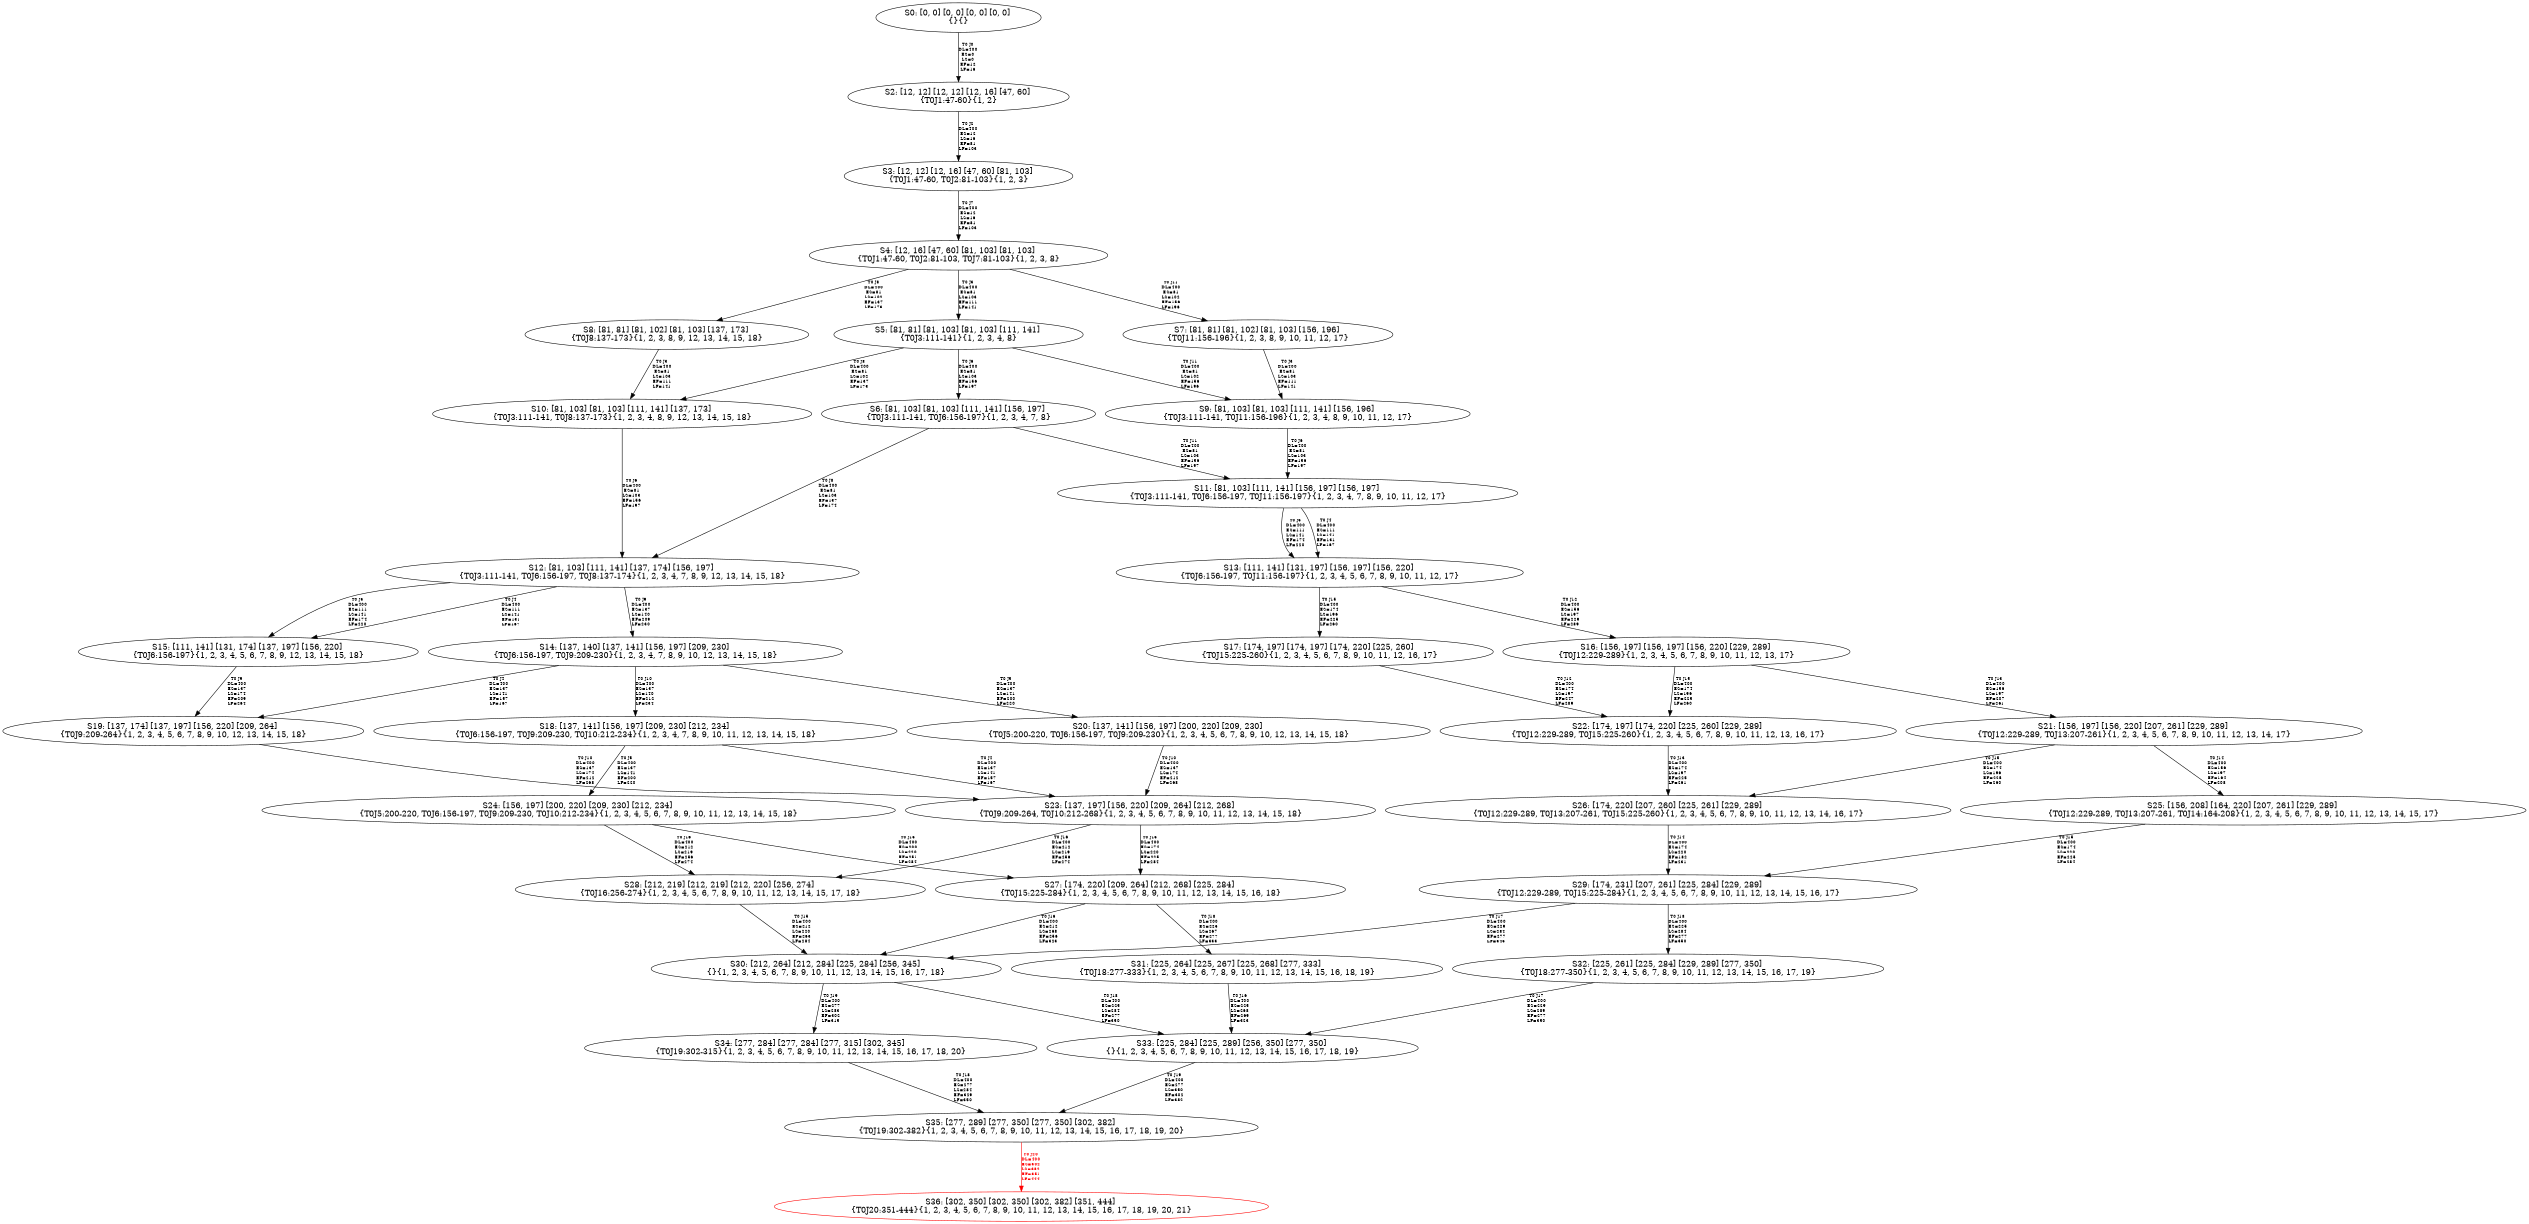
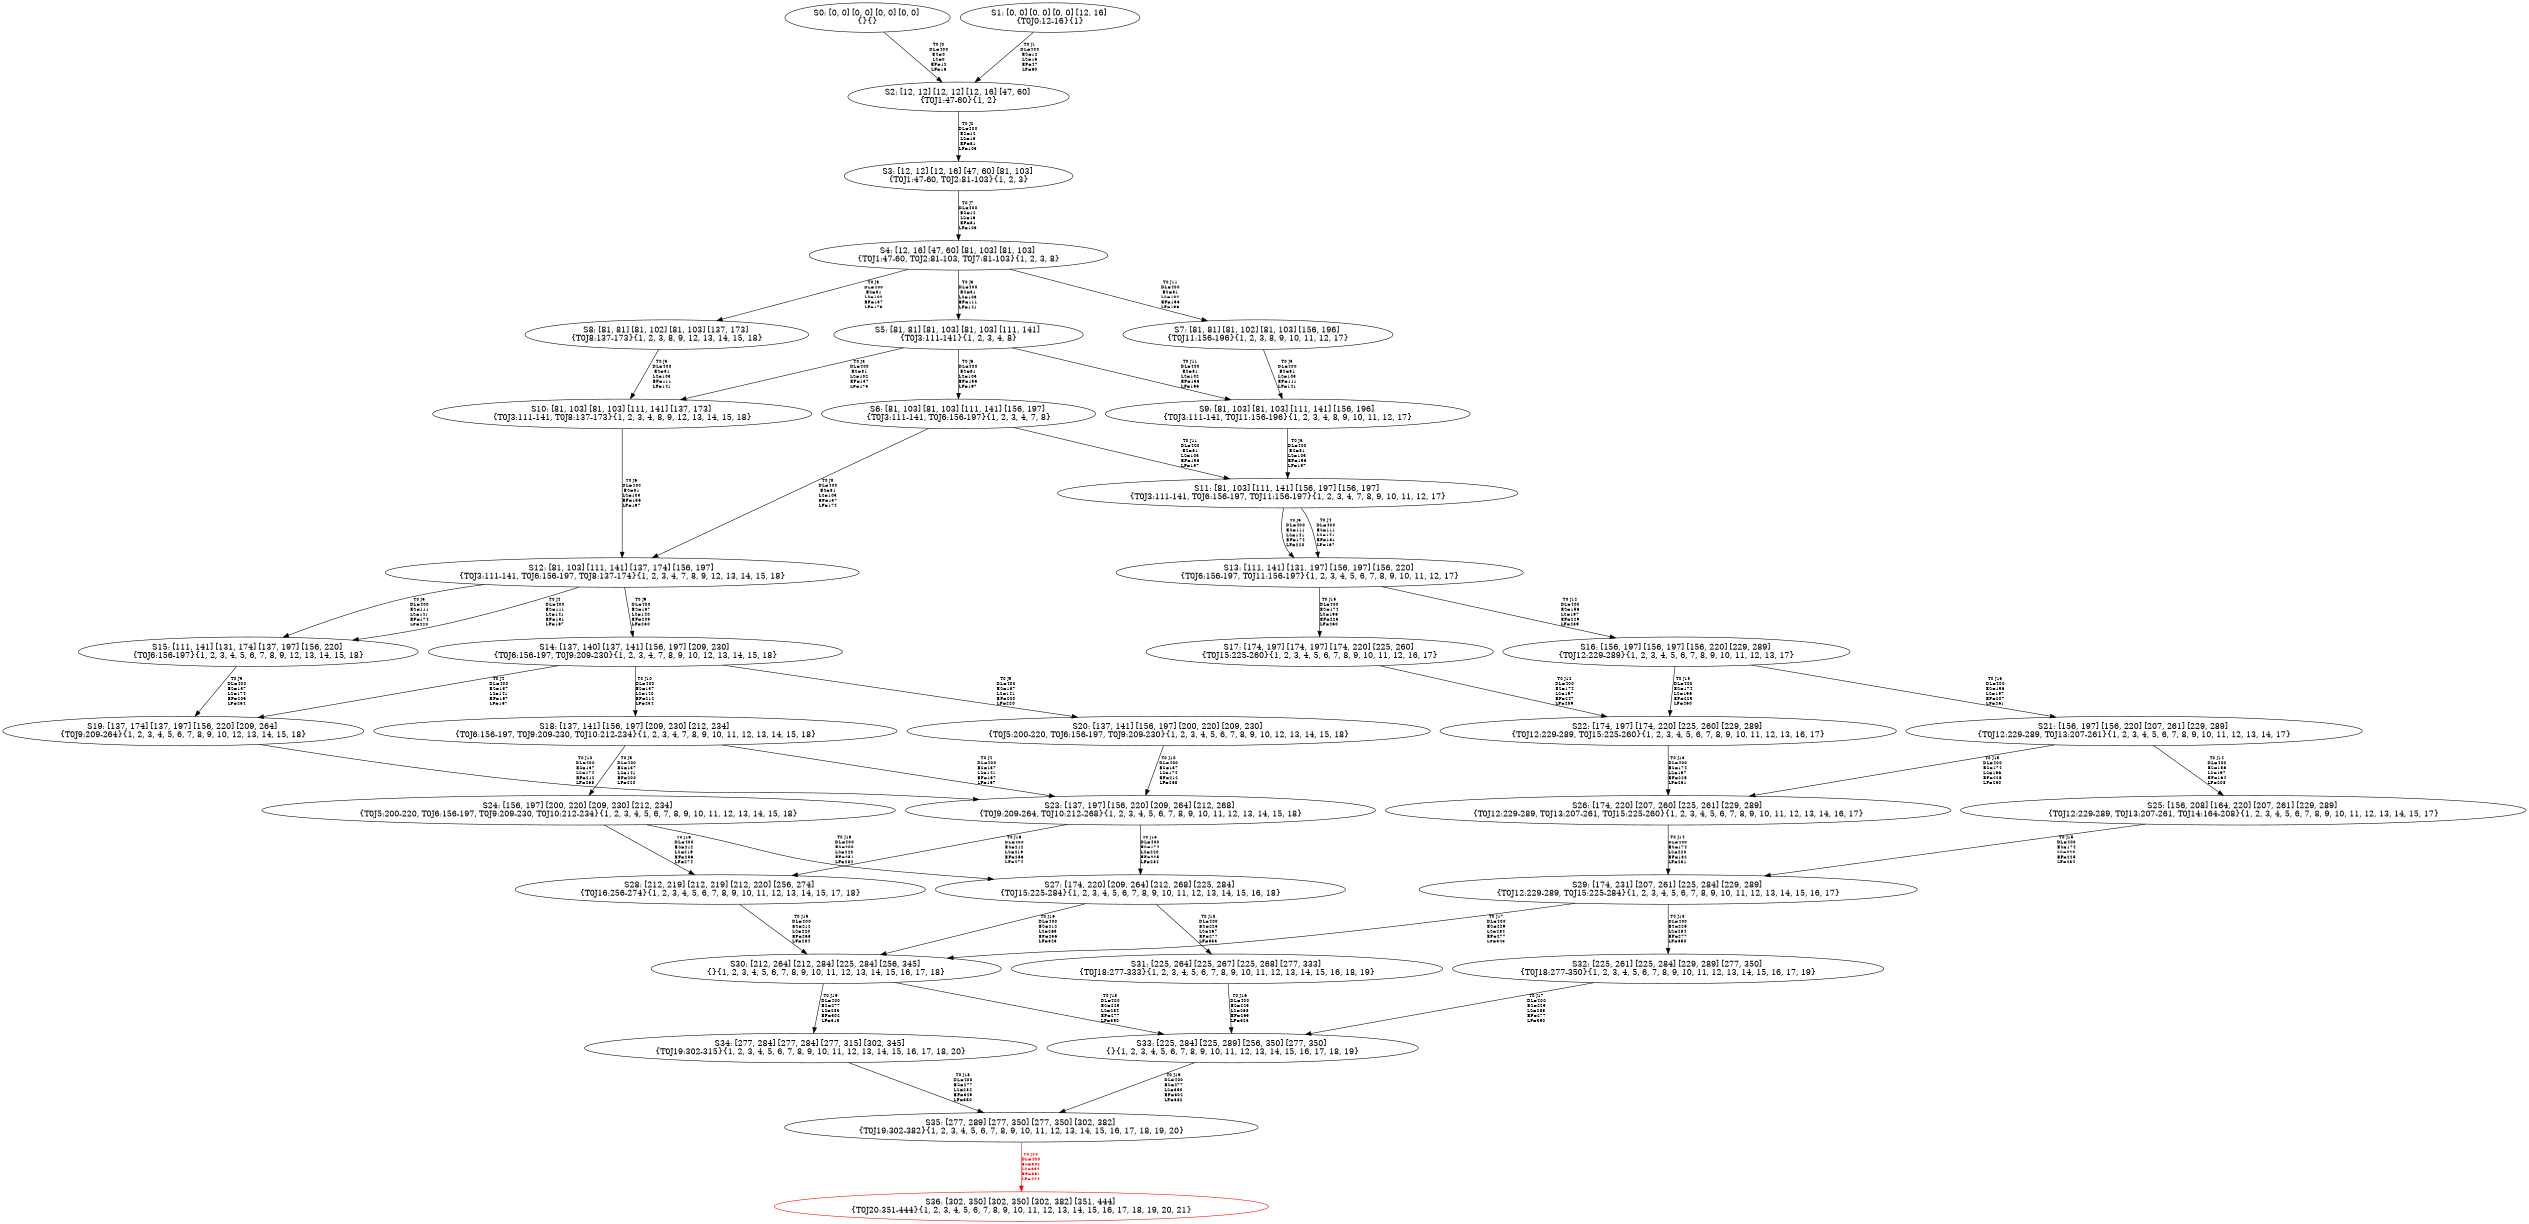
node "S1: [0, 0] [0, 0] [0, 0] [12, 16] {T0J0:12-16}{1}": added
